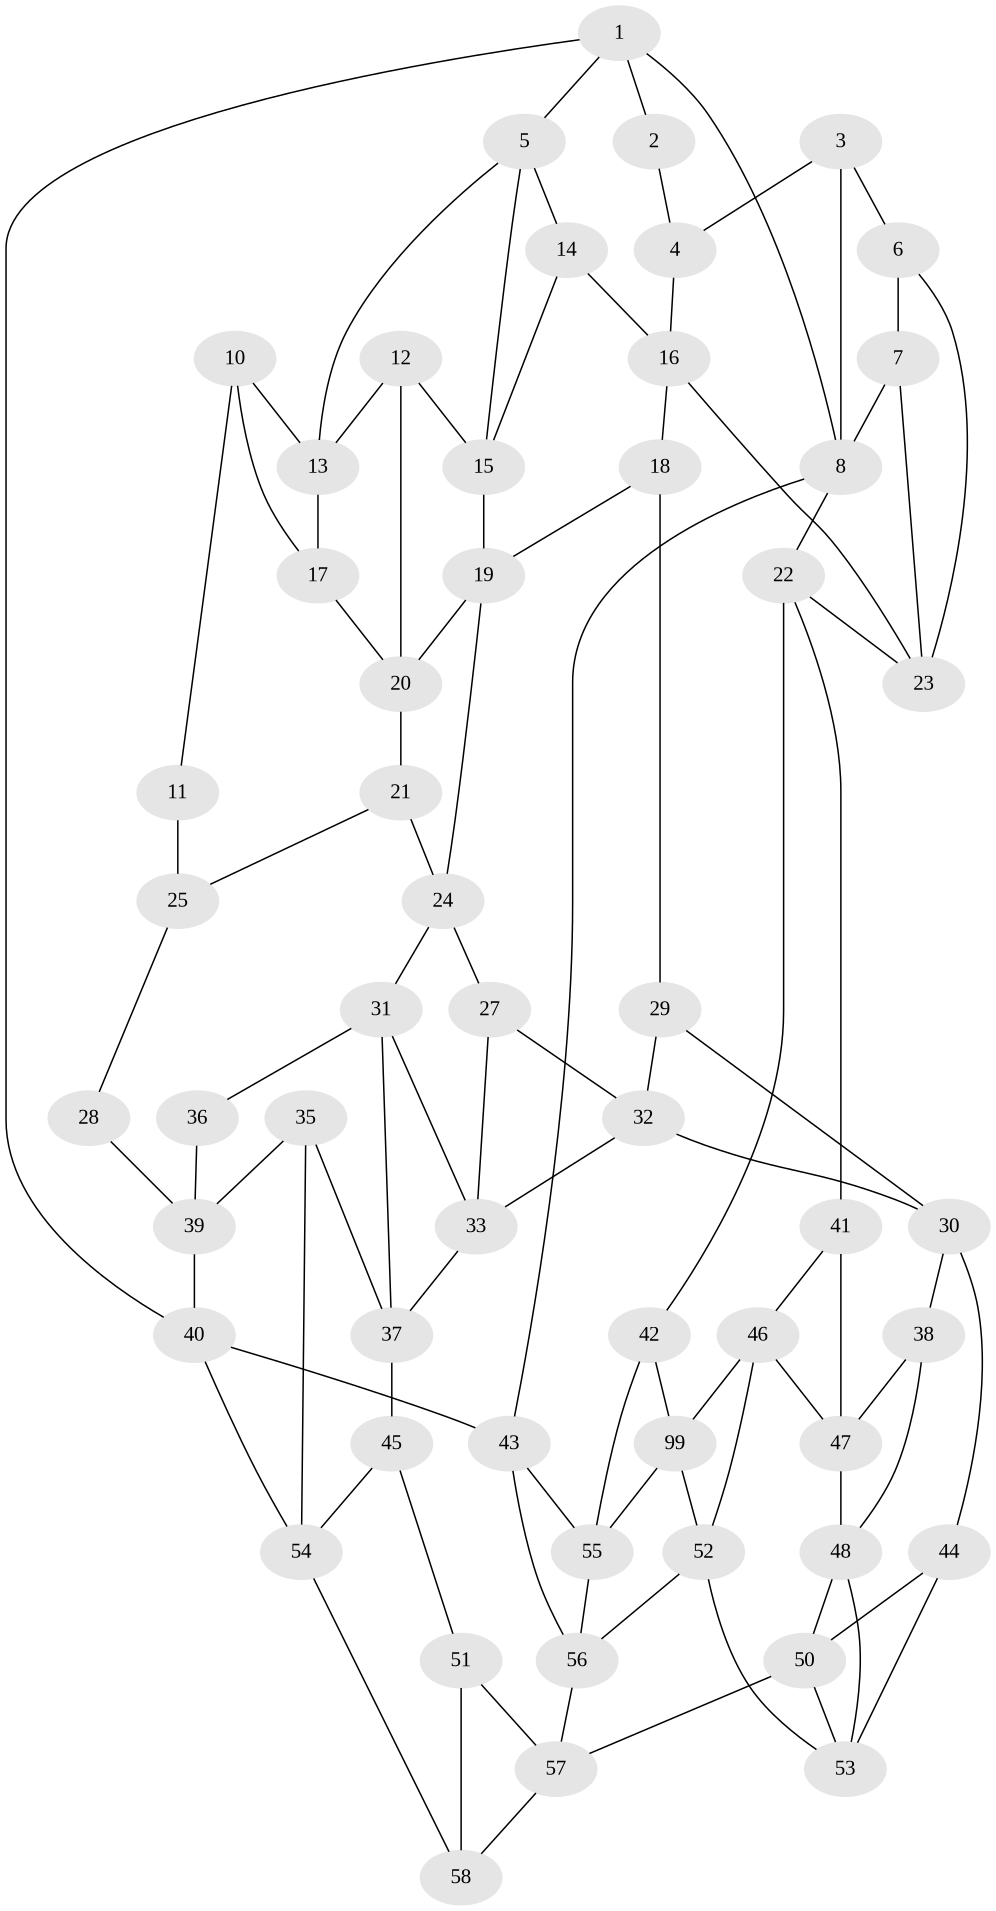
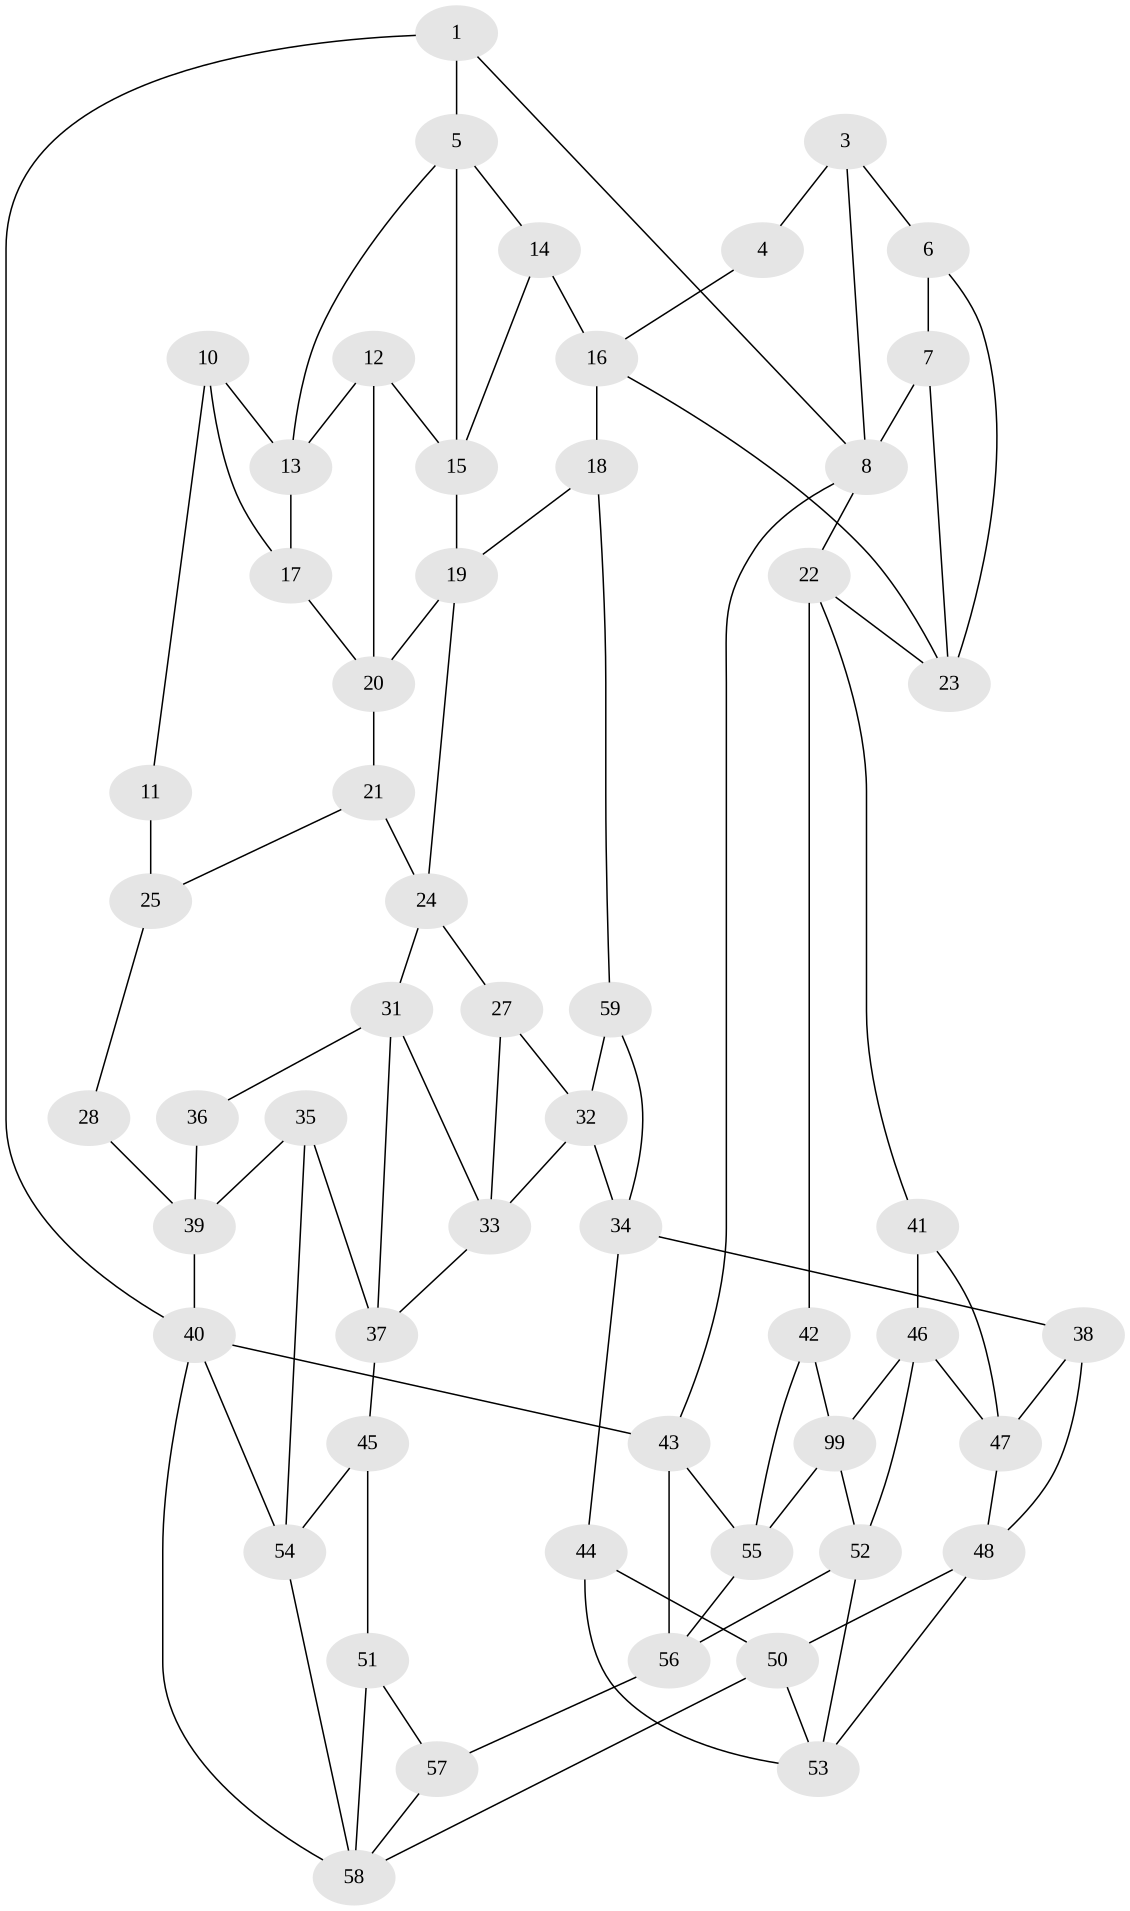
node "2": removed
node "29": label "29" -> "59"
node "30": label "30" -> "34"
edge "40" -- "58": added
edge "50" -- "57": now "50" -- "58"
